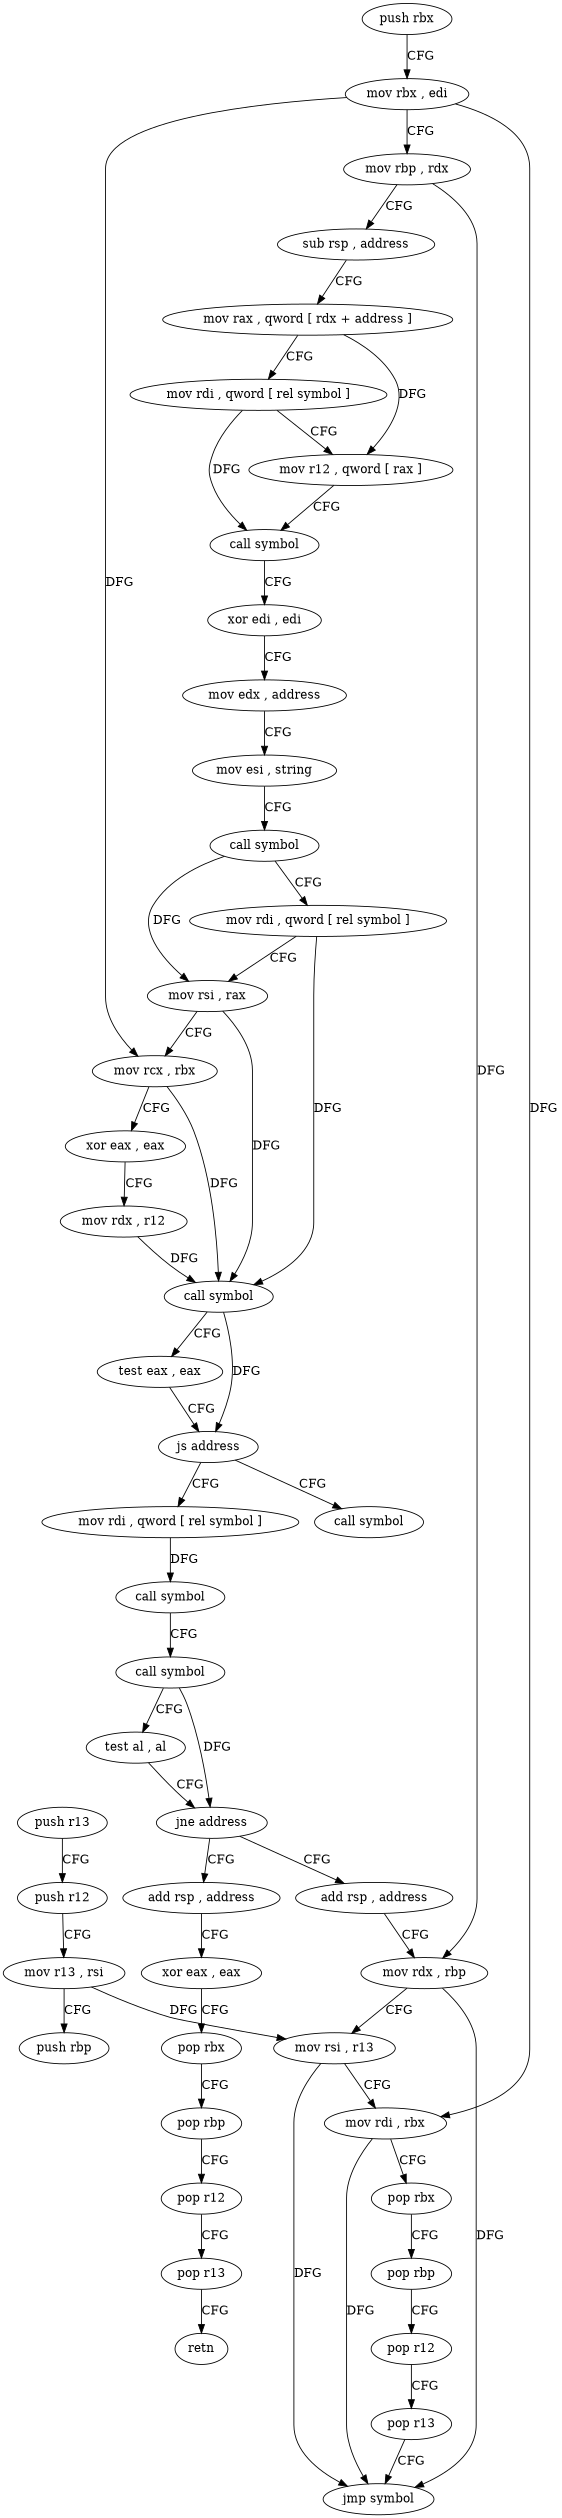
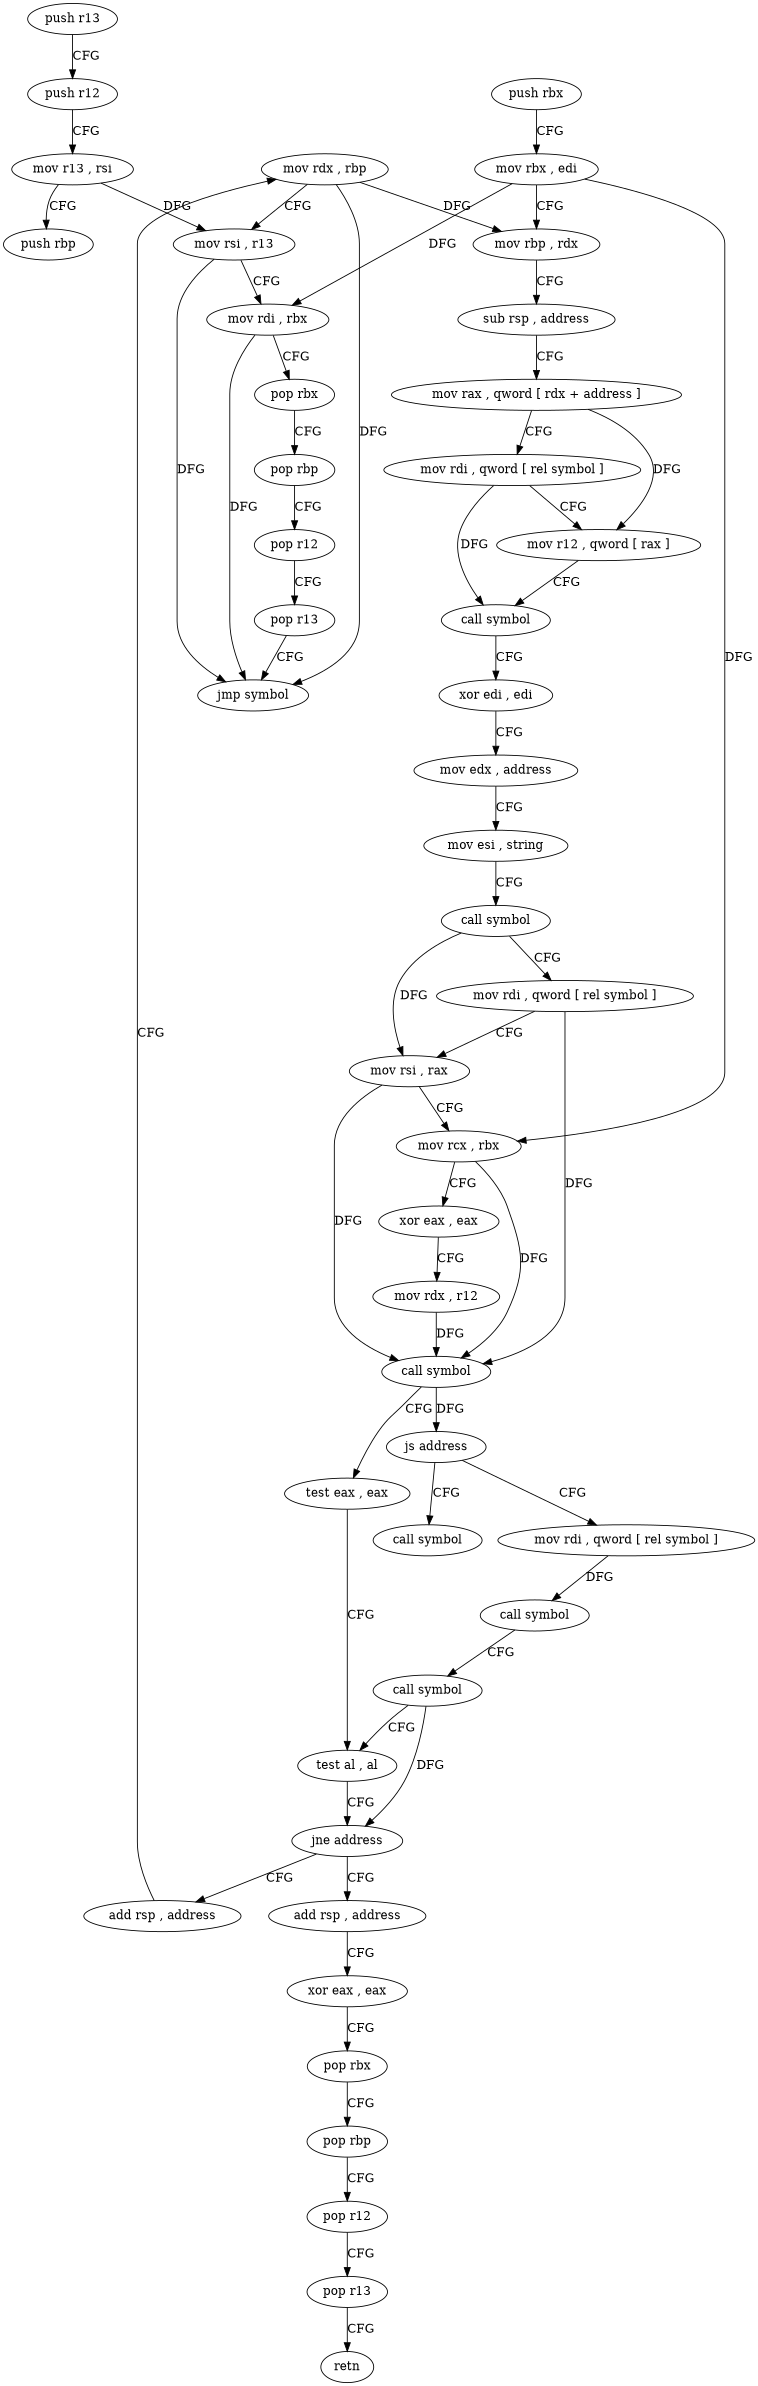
edge "mov rbp , rdx" -> "mov rdx , rbp": reversed
edge "test eax , eax" -> "js address": now "test eax , eax" -> "test al , al"
